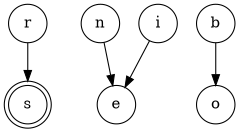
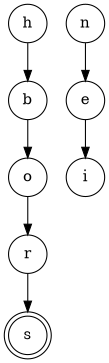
node "h": added
edge "i" -> "e": reversed
edge "o" -> "r": added
